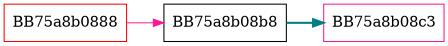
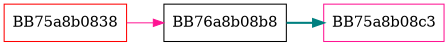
node "BB75a8b0888": label "BB75a8b0888" -> "BB75a8b0838"
node "BB75a8b08b8": label "BB75a8b08b8" -> "BB76a8b08b8"
